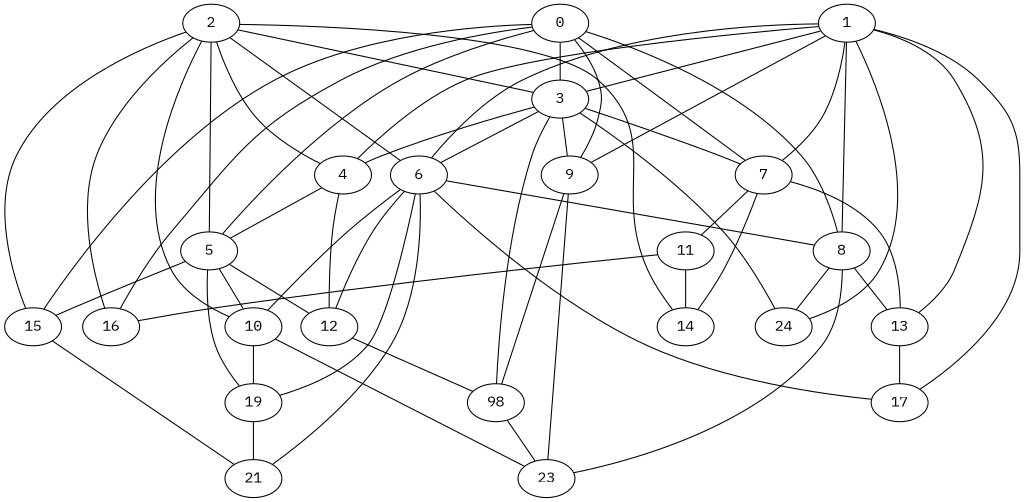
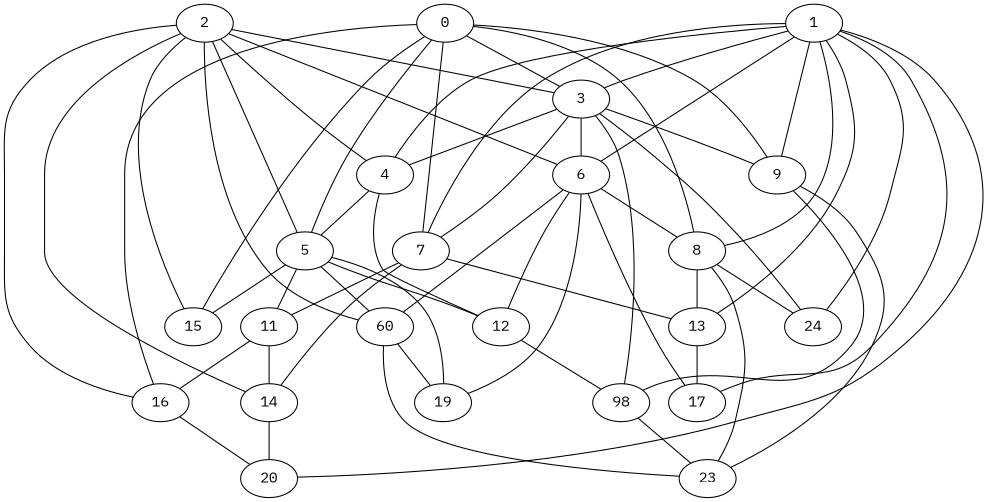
edge "5" -- "11": added
node "10": label "10" -> "60"
node "21": removed
node "20": added
